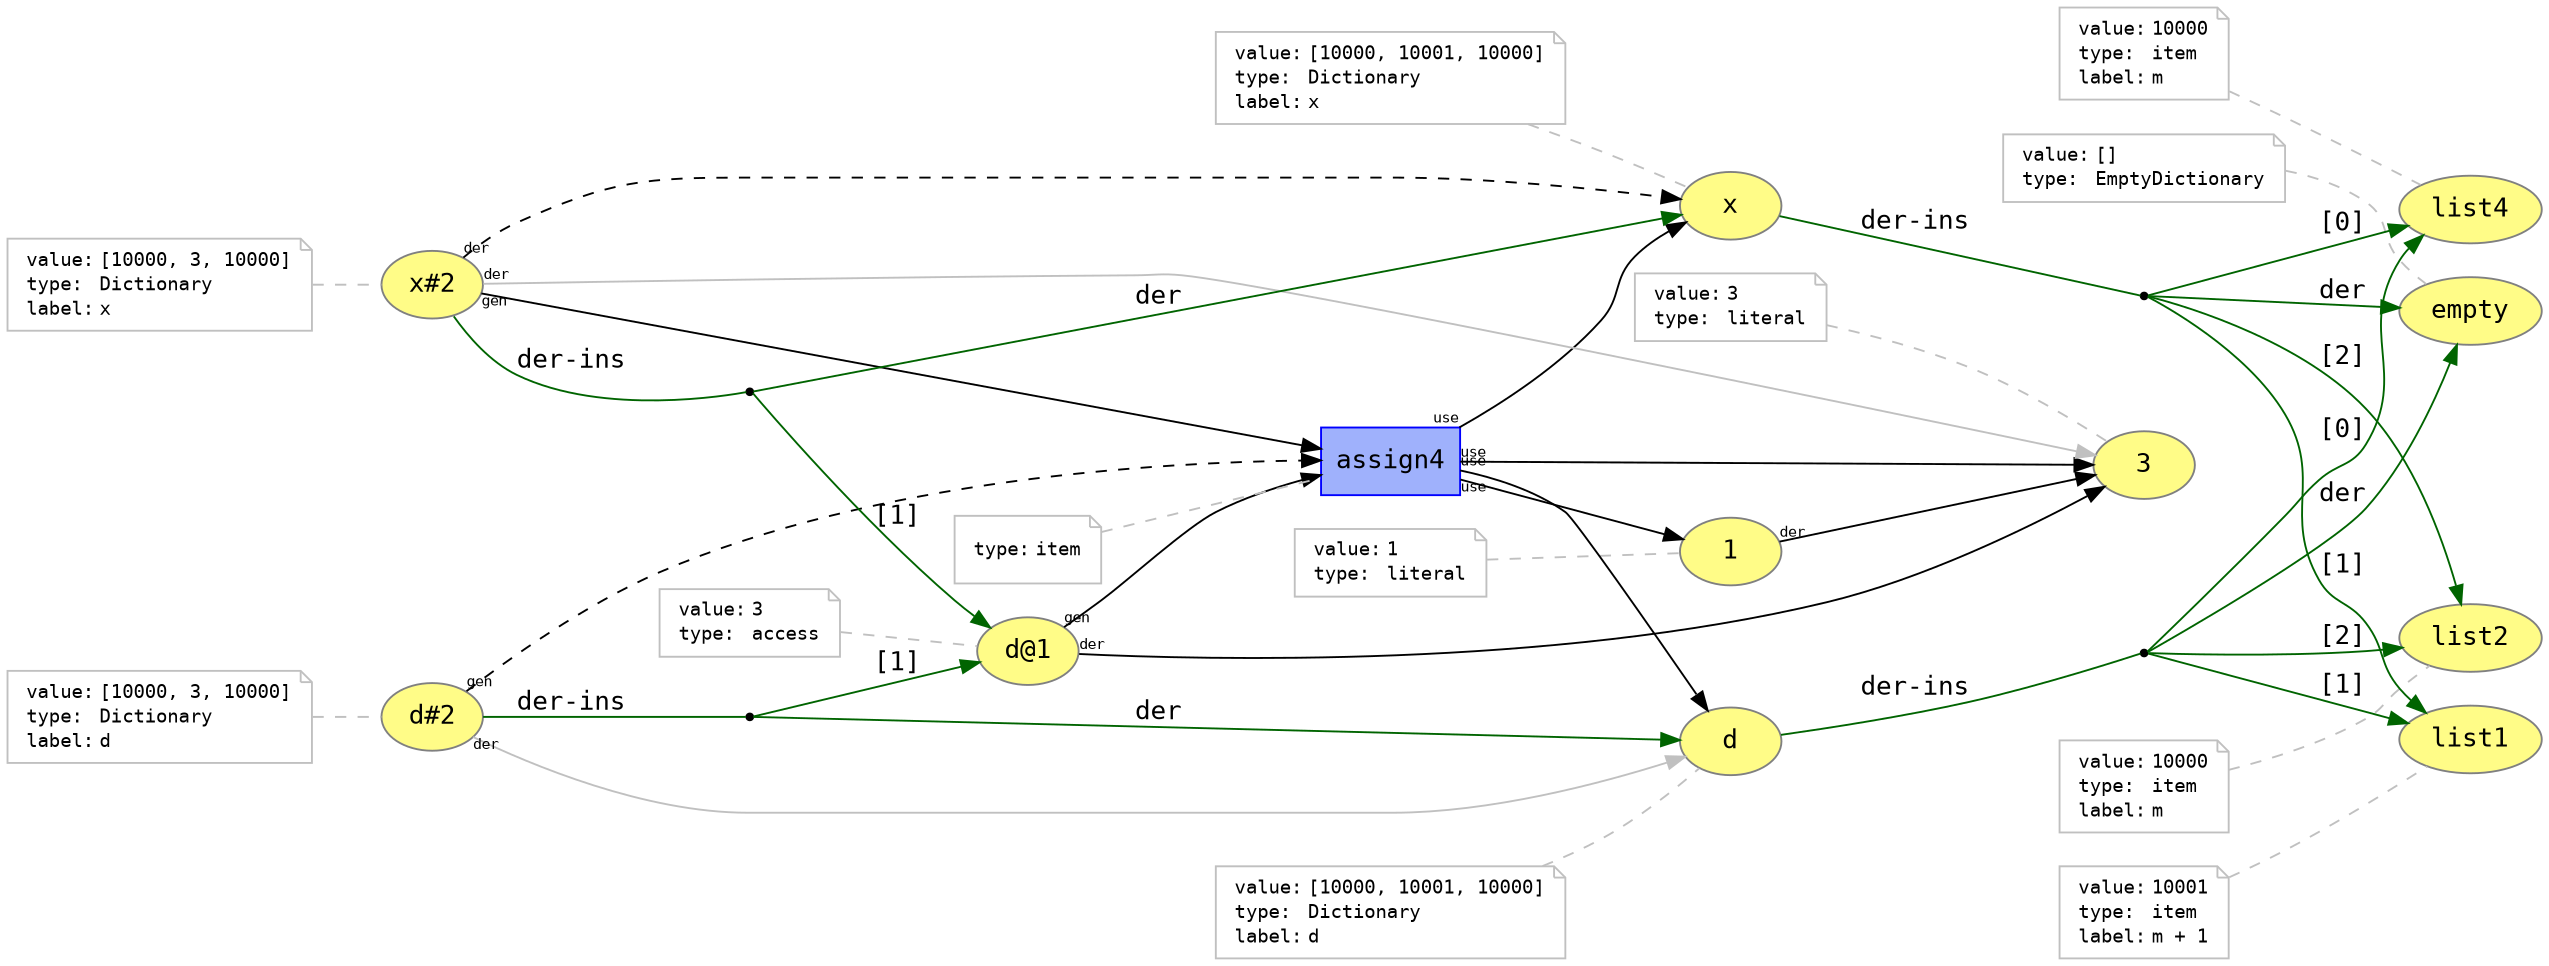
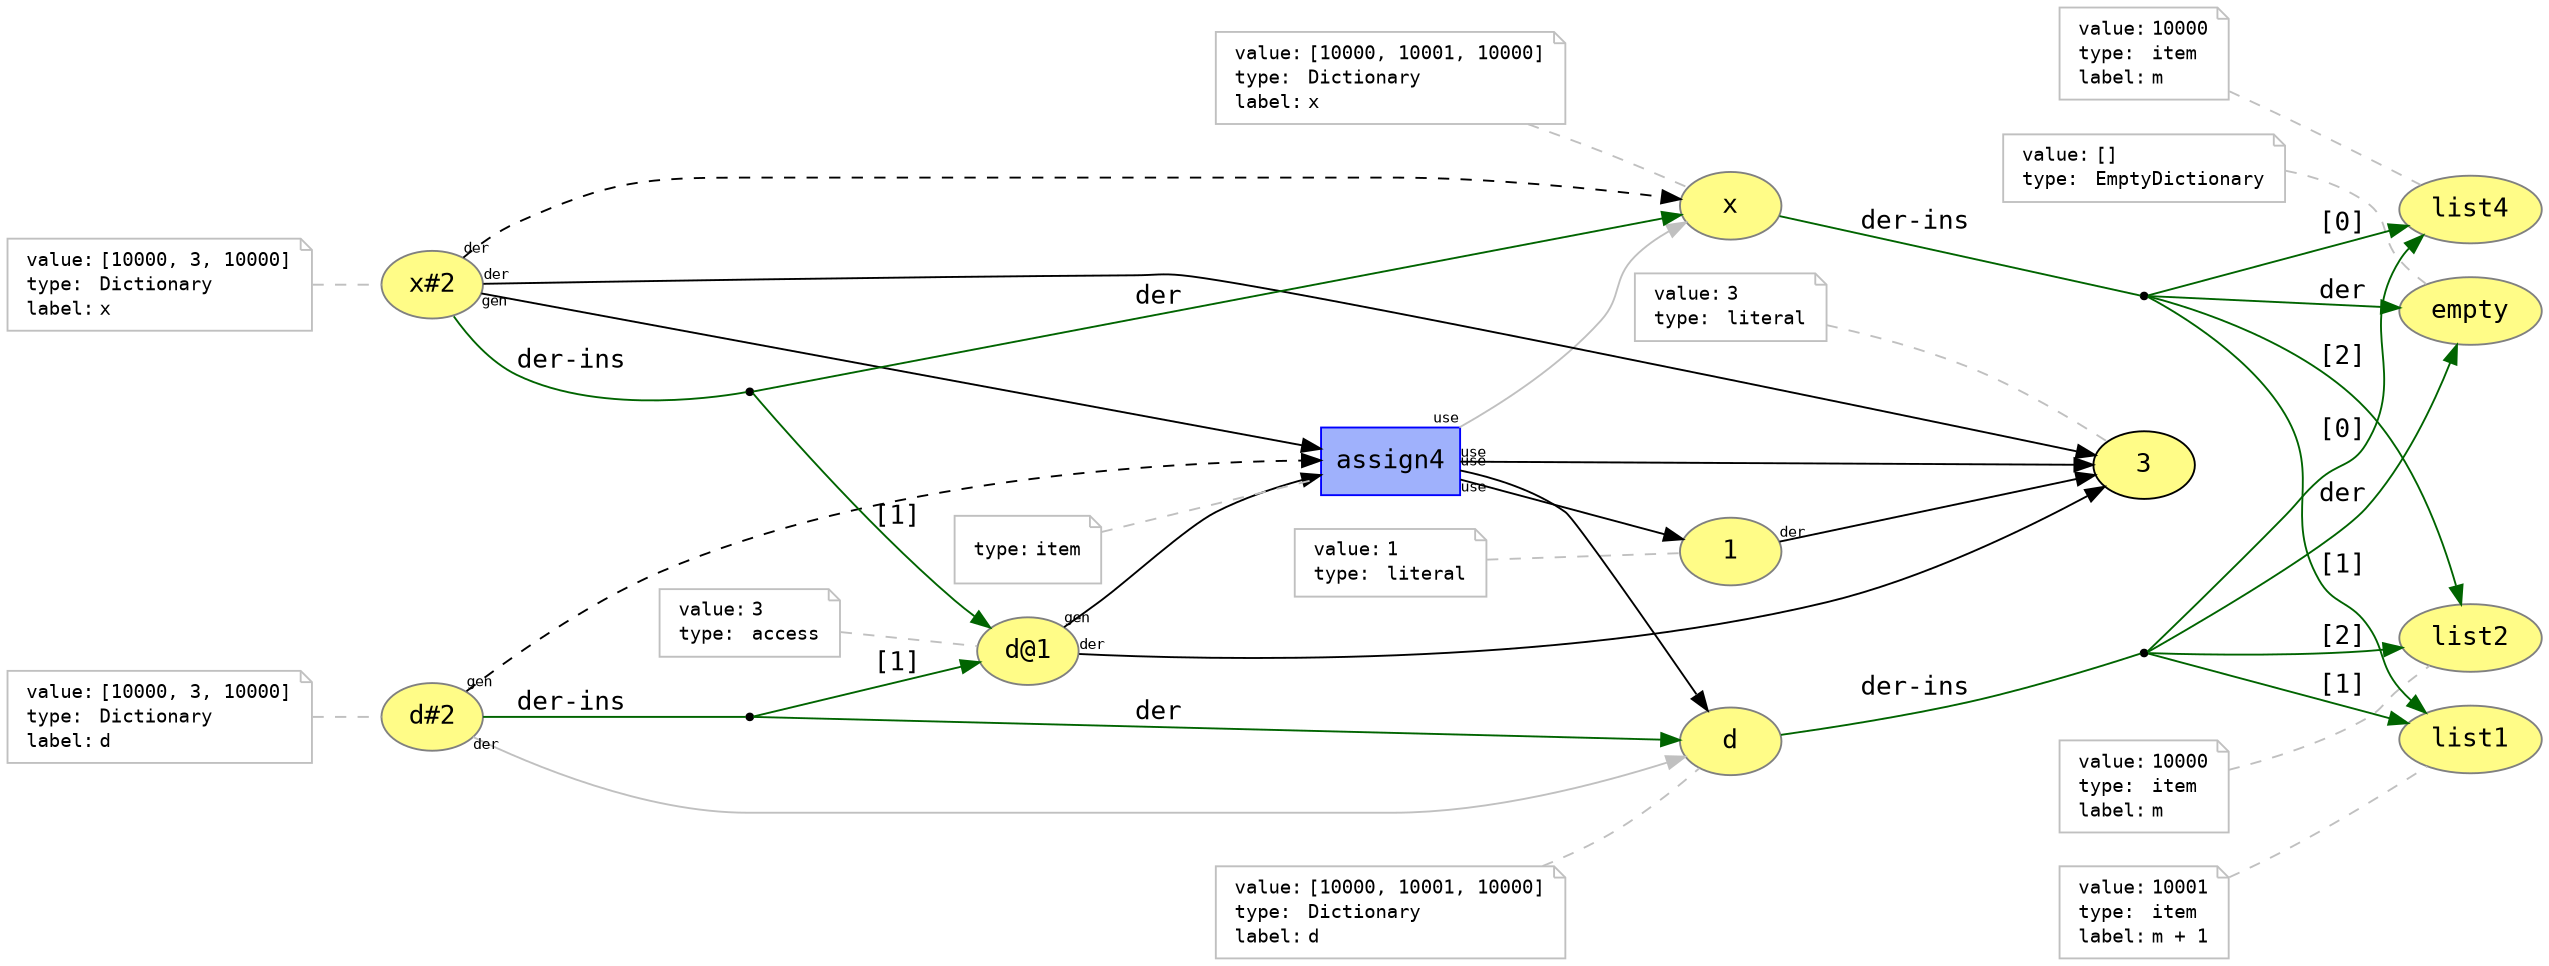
edge "x#2" -> "3": color gray -> black
edge "assign4" -> "x": color black -> gray
node "3": color #808080 -> black
